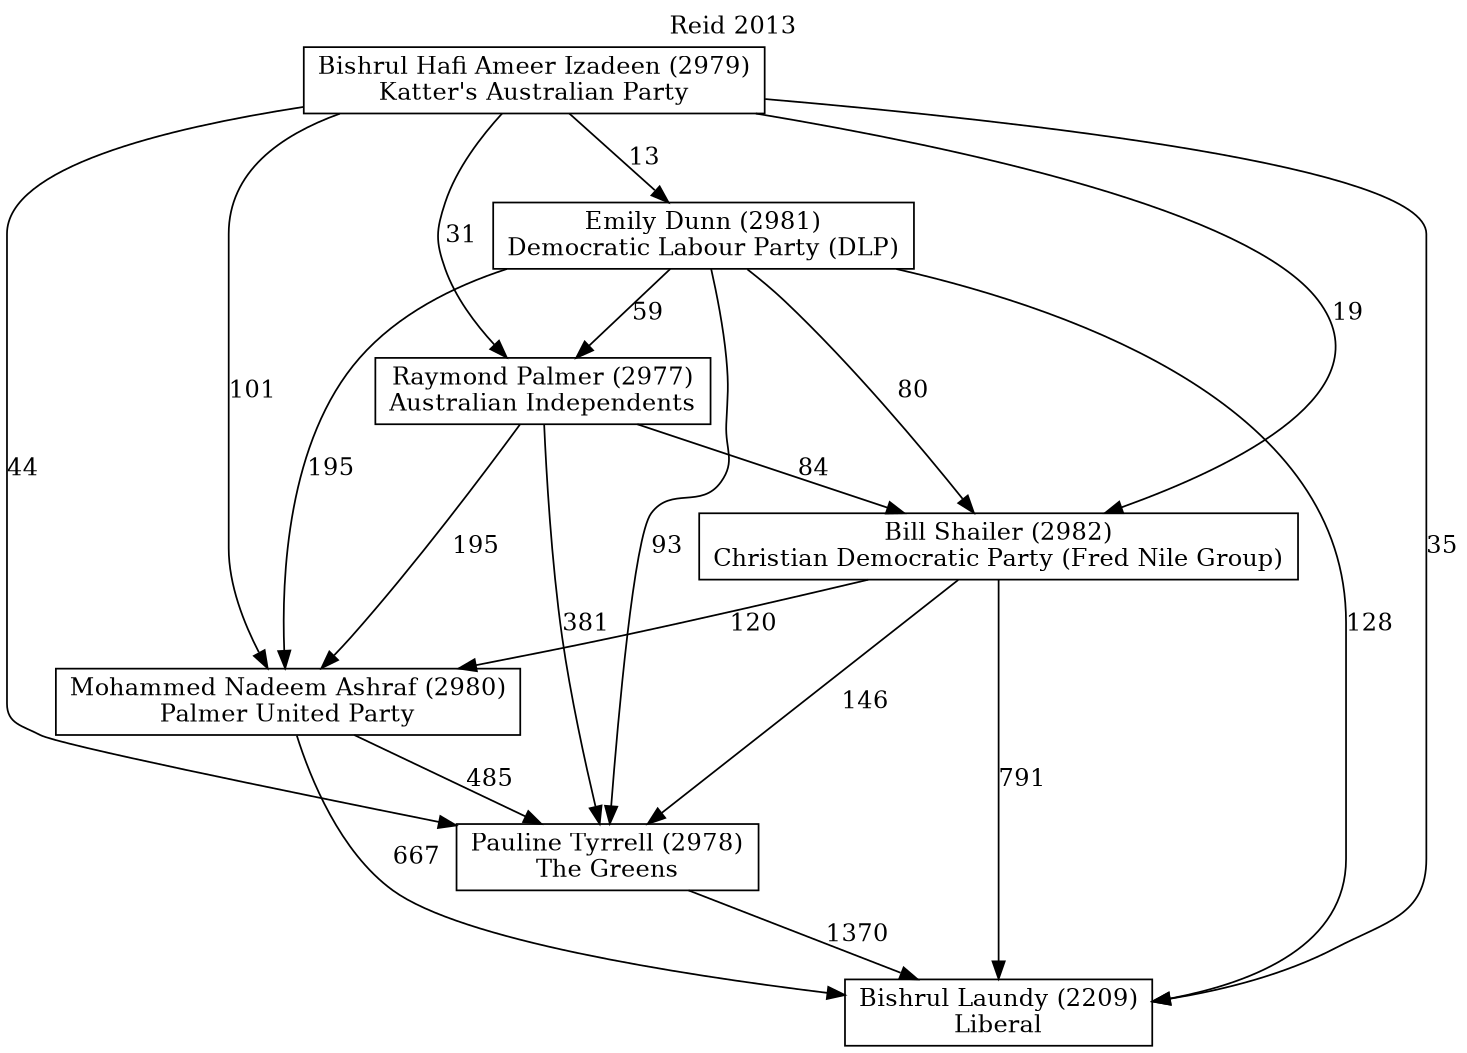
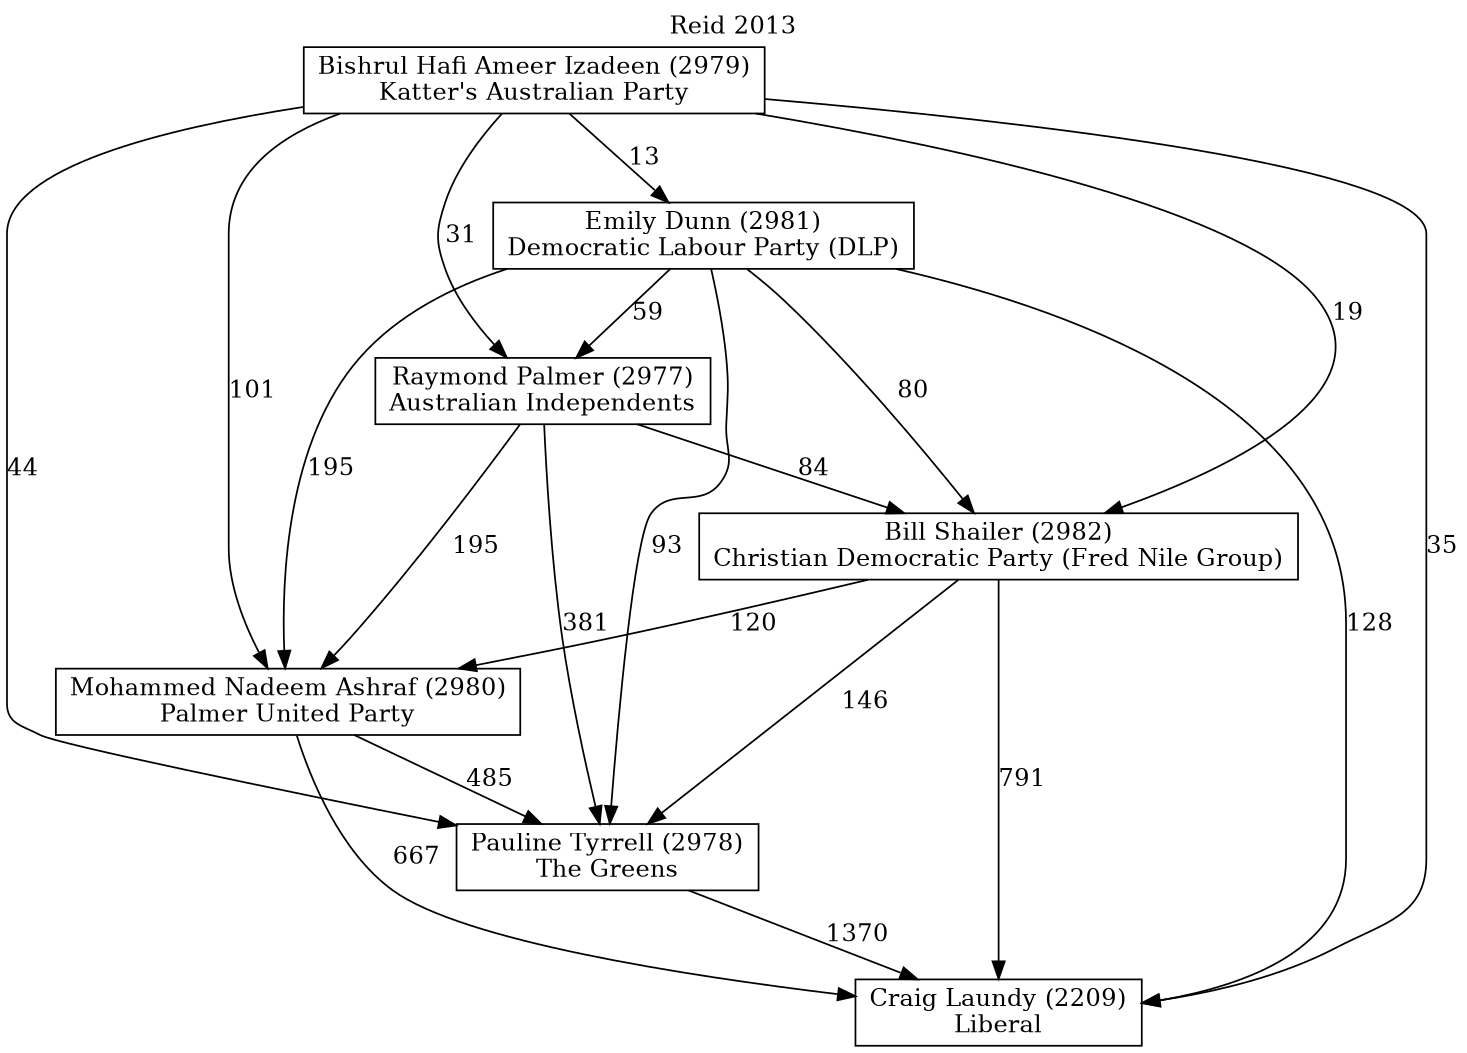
node "Bishrul Laundy (2209) Liberal": label "Bishrul Laundy (2209) Liberal" -> "Craig Laundy (2209) Liberal"
